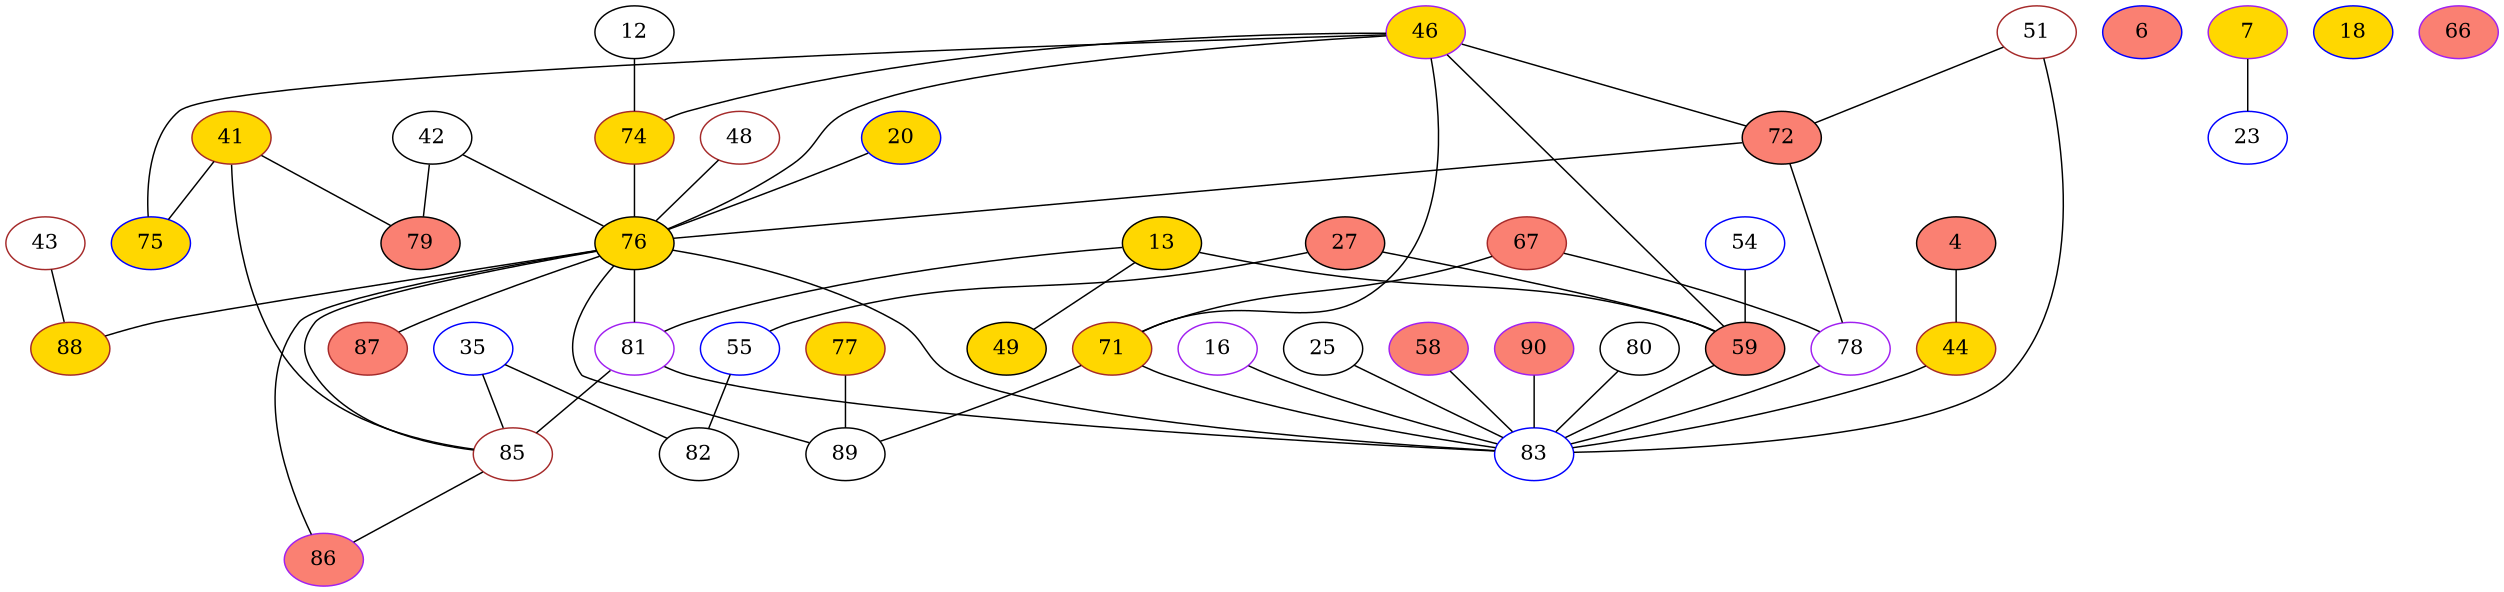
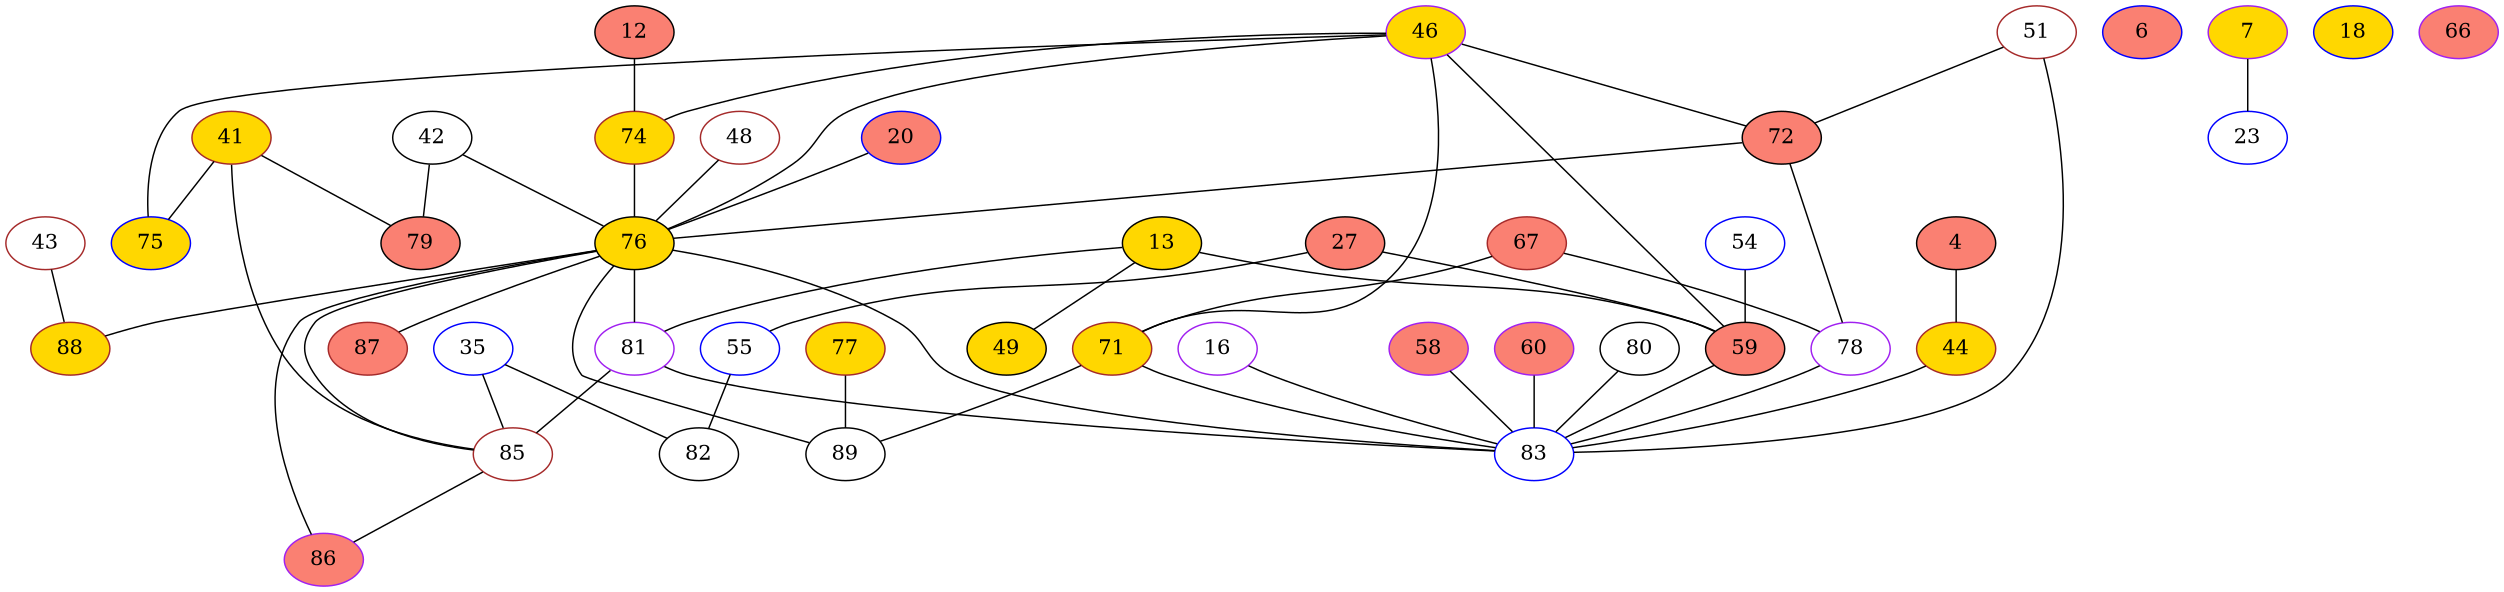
node "12": fillcolor white -> salmon
node "20": fillcolor gold -> salmon
node "25": removed
node "90": label "90" -> "60"
